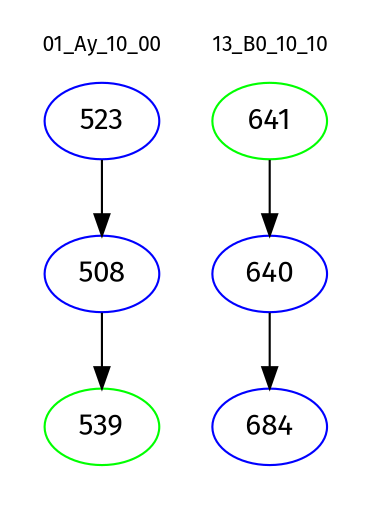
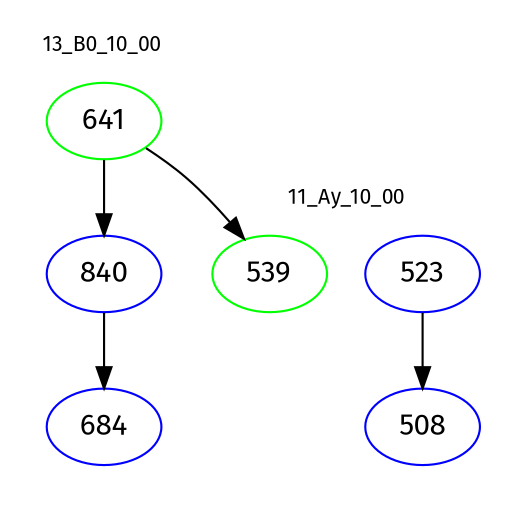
cluster "01_Ay_10_00": label "01_Ay_10_00" -> "11_Ay_10_00"
cluster "13_B0_10_10": label "13_B0_10_10" -> "13_B0_10_00"
node "640": label "640" -> "840"
edge "508" -> "539": now "641" -> "539"
